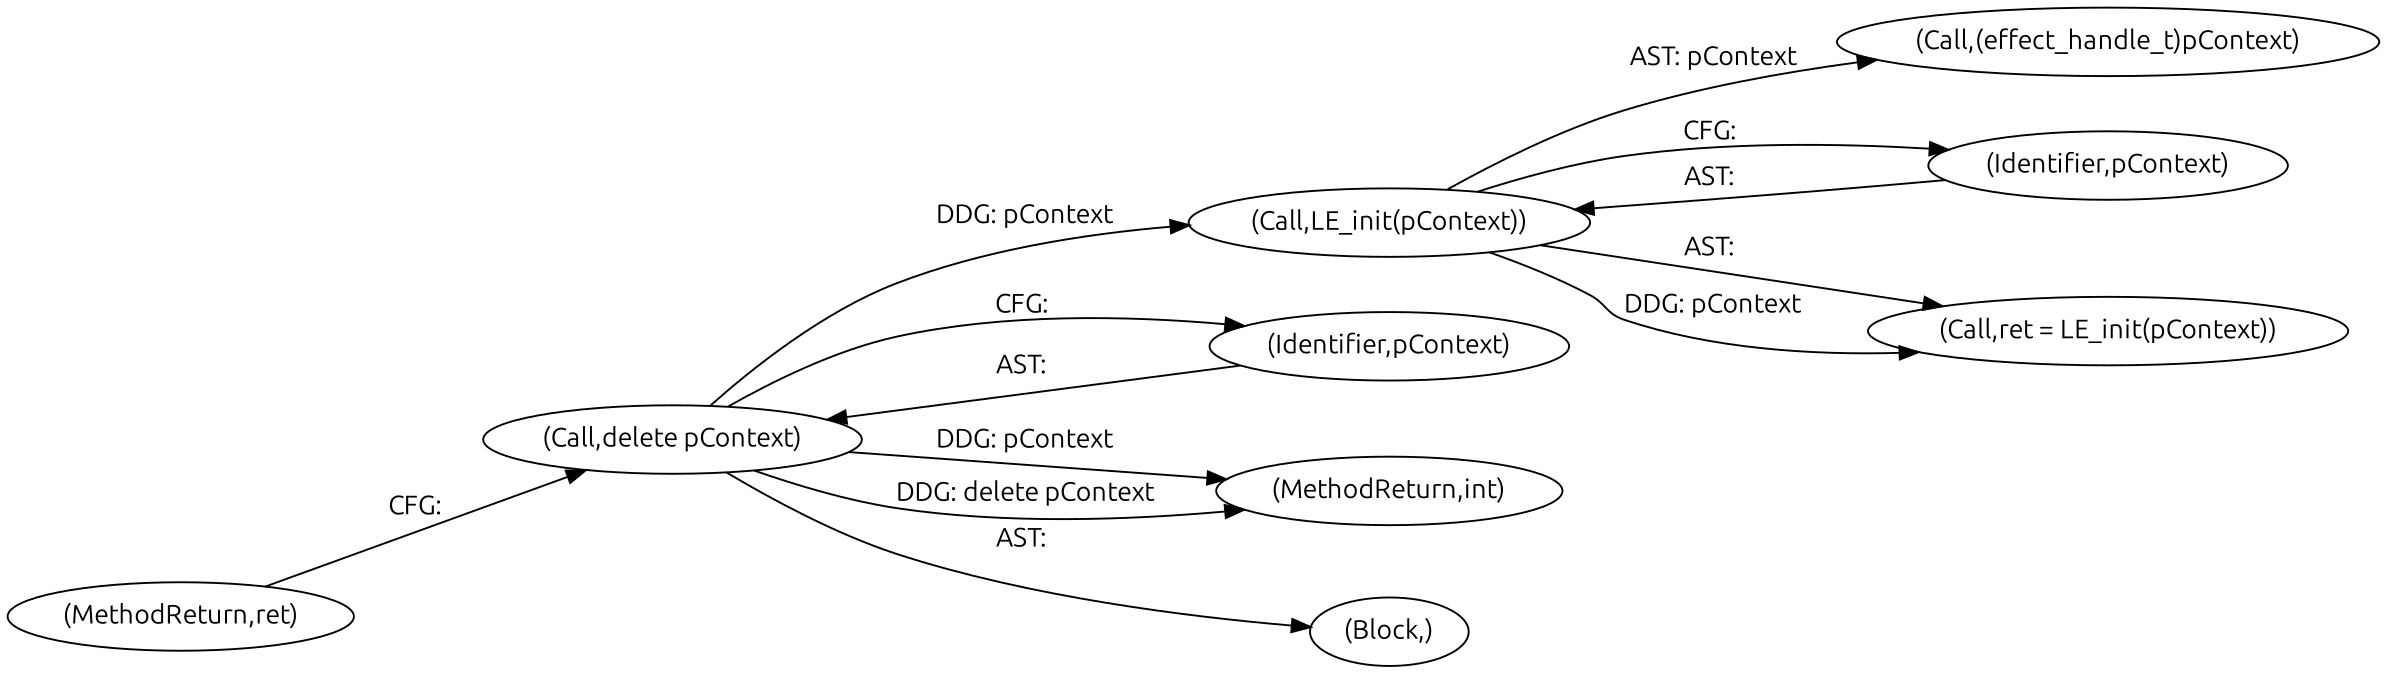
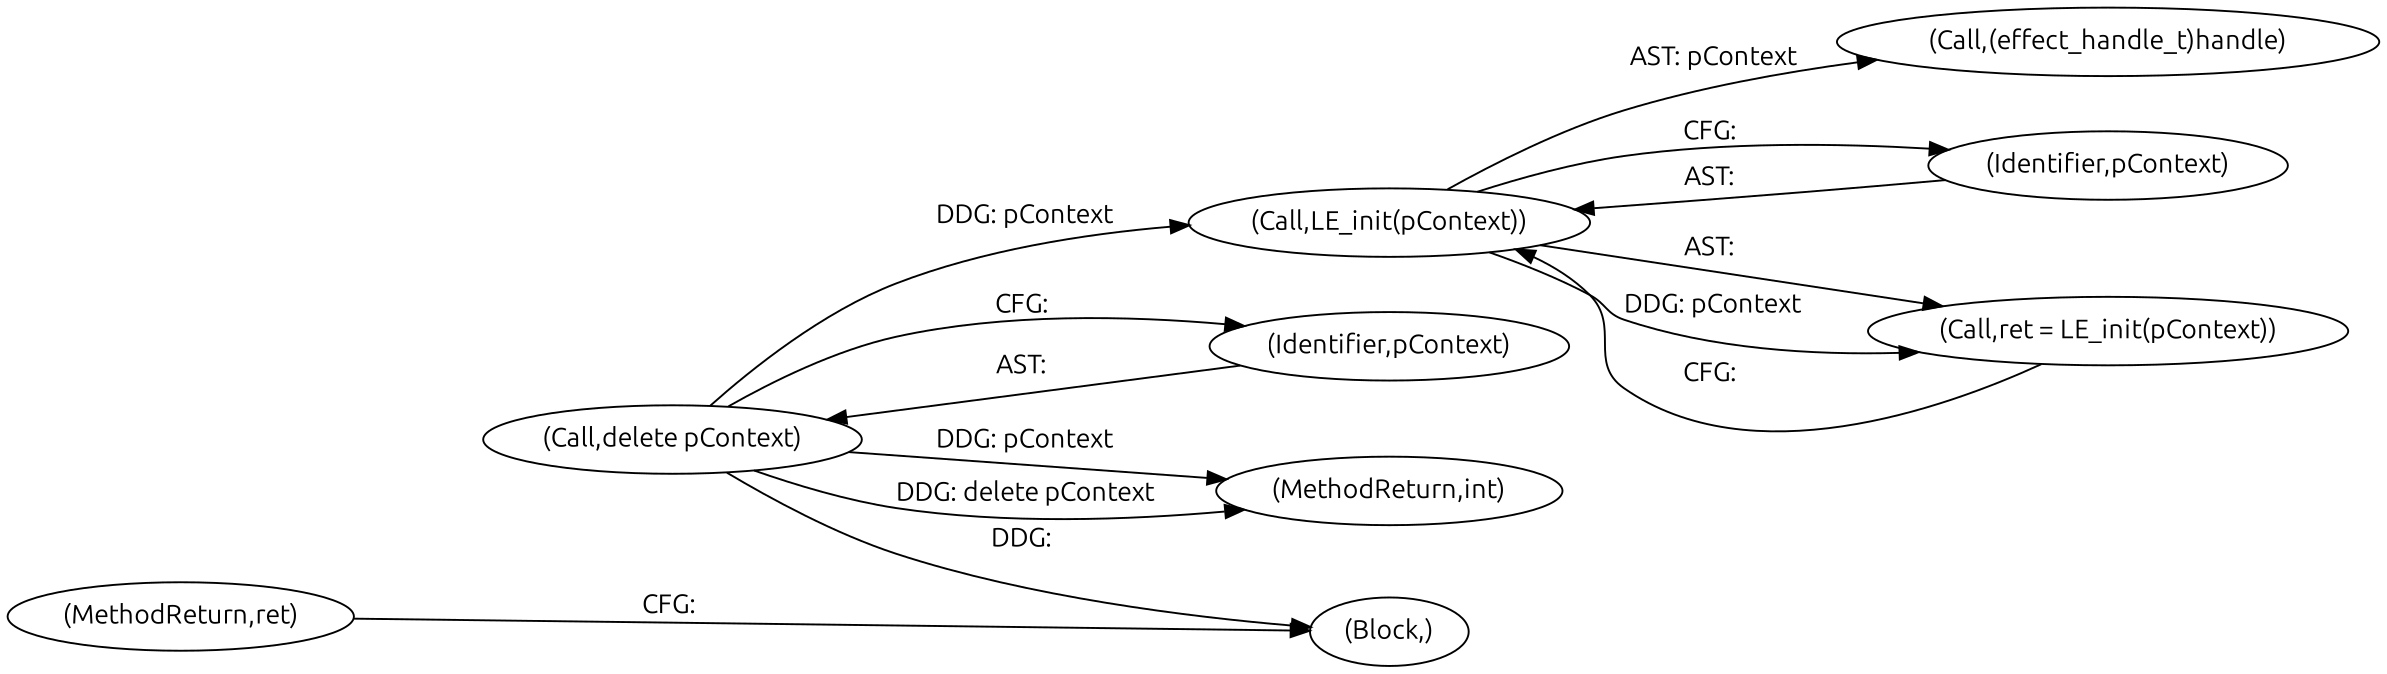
node "(Call,(effect_handle_t)pContext)": label "(Call,(effect_handle_t)pContext)" -> "(Call,(effect_handle_t)handle)"
edge "(Call,ret = LE_init(pContext))" -> "(Call,LE_init(pContext))": added, label "CFG:"
edge "(MethodReturn,ret)" -> "(Call,delete pContext)": now "(MethodReturn,ret)" -> "(Block,)"
edge "(Call,delete pContext)" -> "(Block,)": label "AST: " -> "DDG: "
